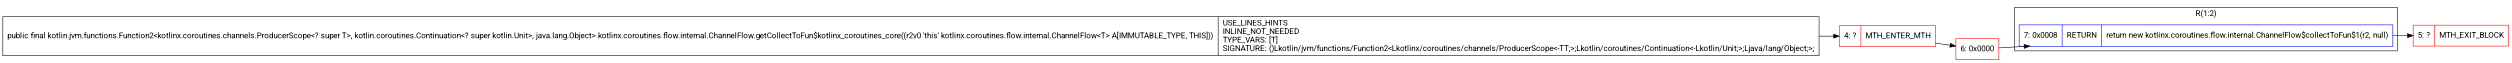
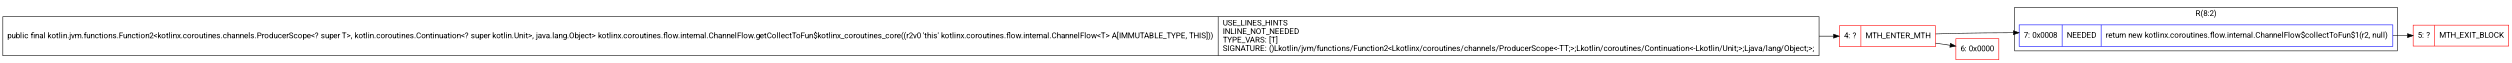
cluster "R(1:2)": label "R(1:2)" -> "R(8:2)"
node "7: 0x0008": text "RETURN" -> "NEEDED"
edge "6: 0x0000" -> "7: 0x0008": now "4: ?" -> "7: 0x0008"
